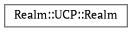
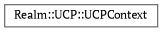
node "Realm::UCP::Realm": label "Realm::UCP::Realm" -> "Realm::UCP::UCPContext"
